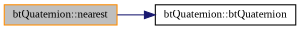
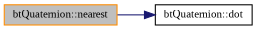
node "btQuaternion::btQuaternion": label "btQuaternion::btQuaternion" -> "btQuaternion::dot"
